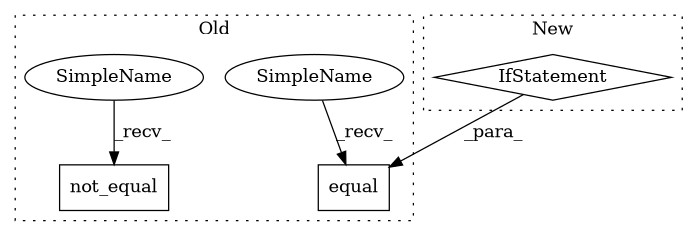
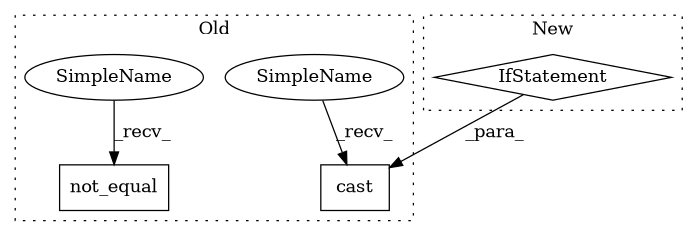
node "equal": label "equal" -> "cast"
